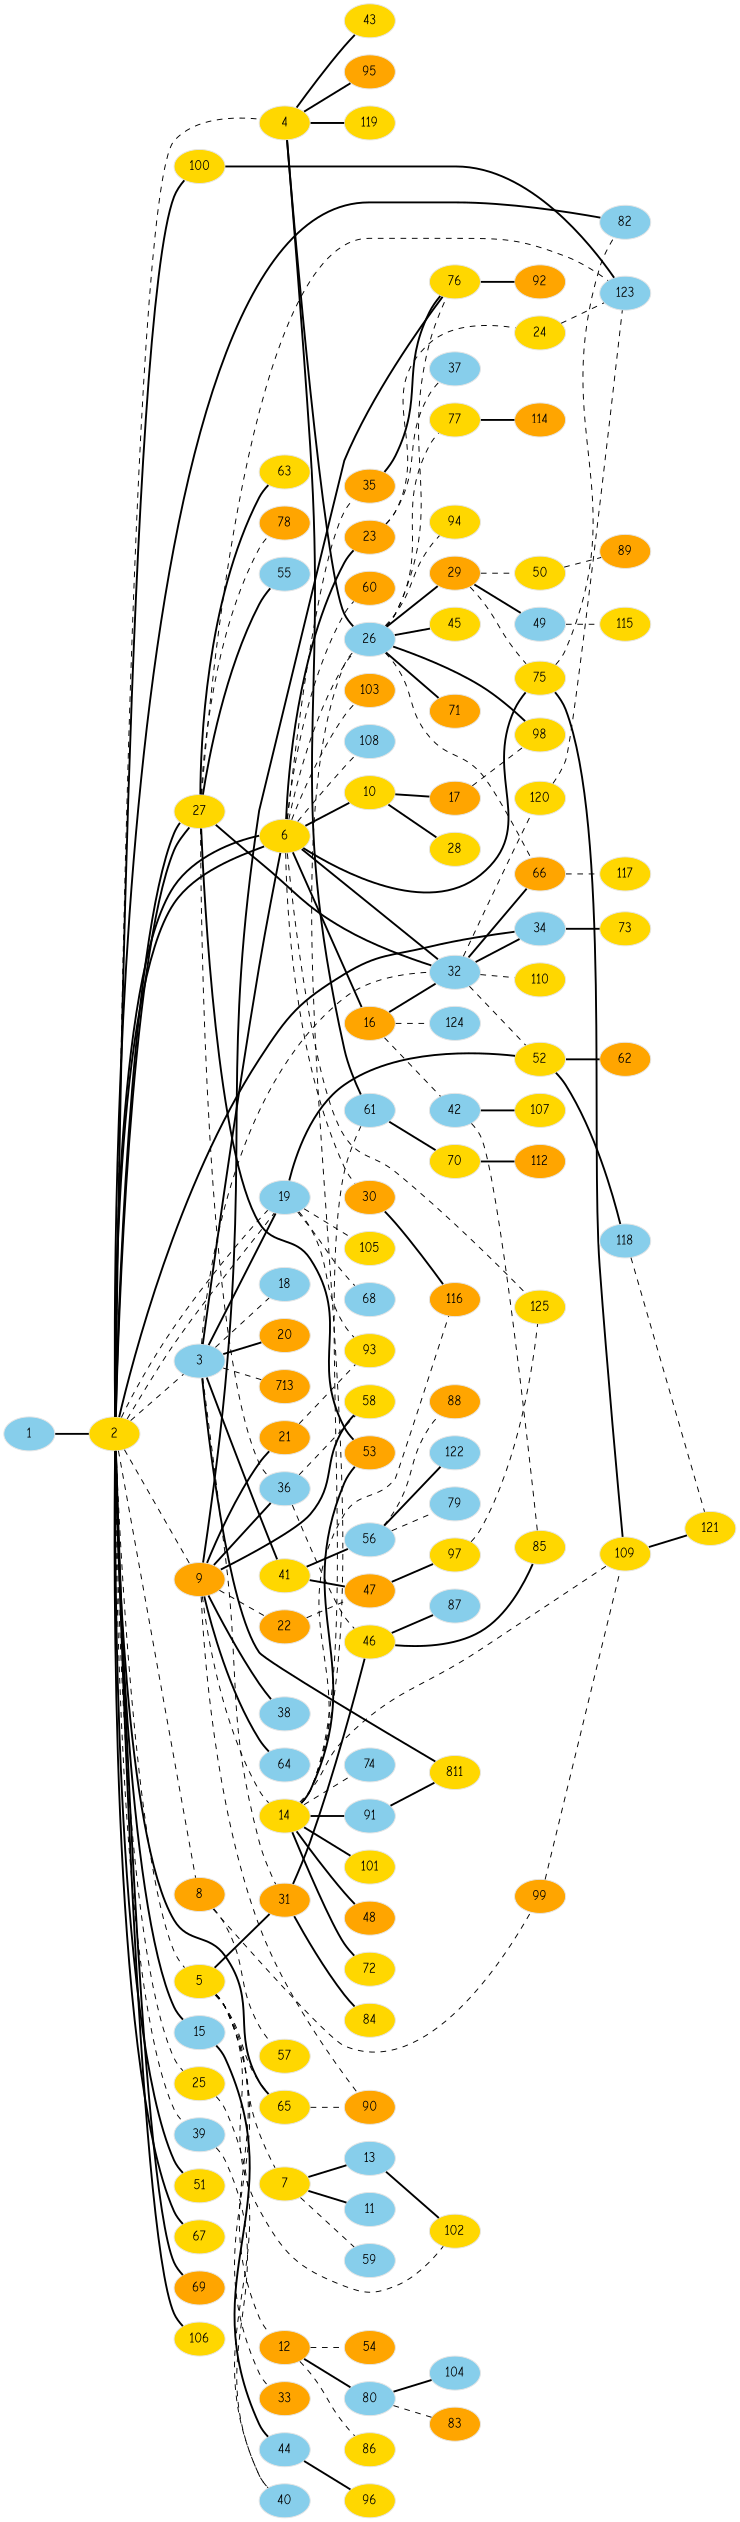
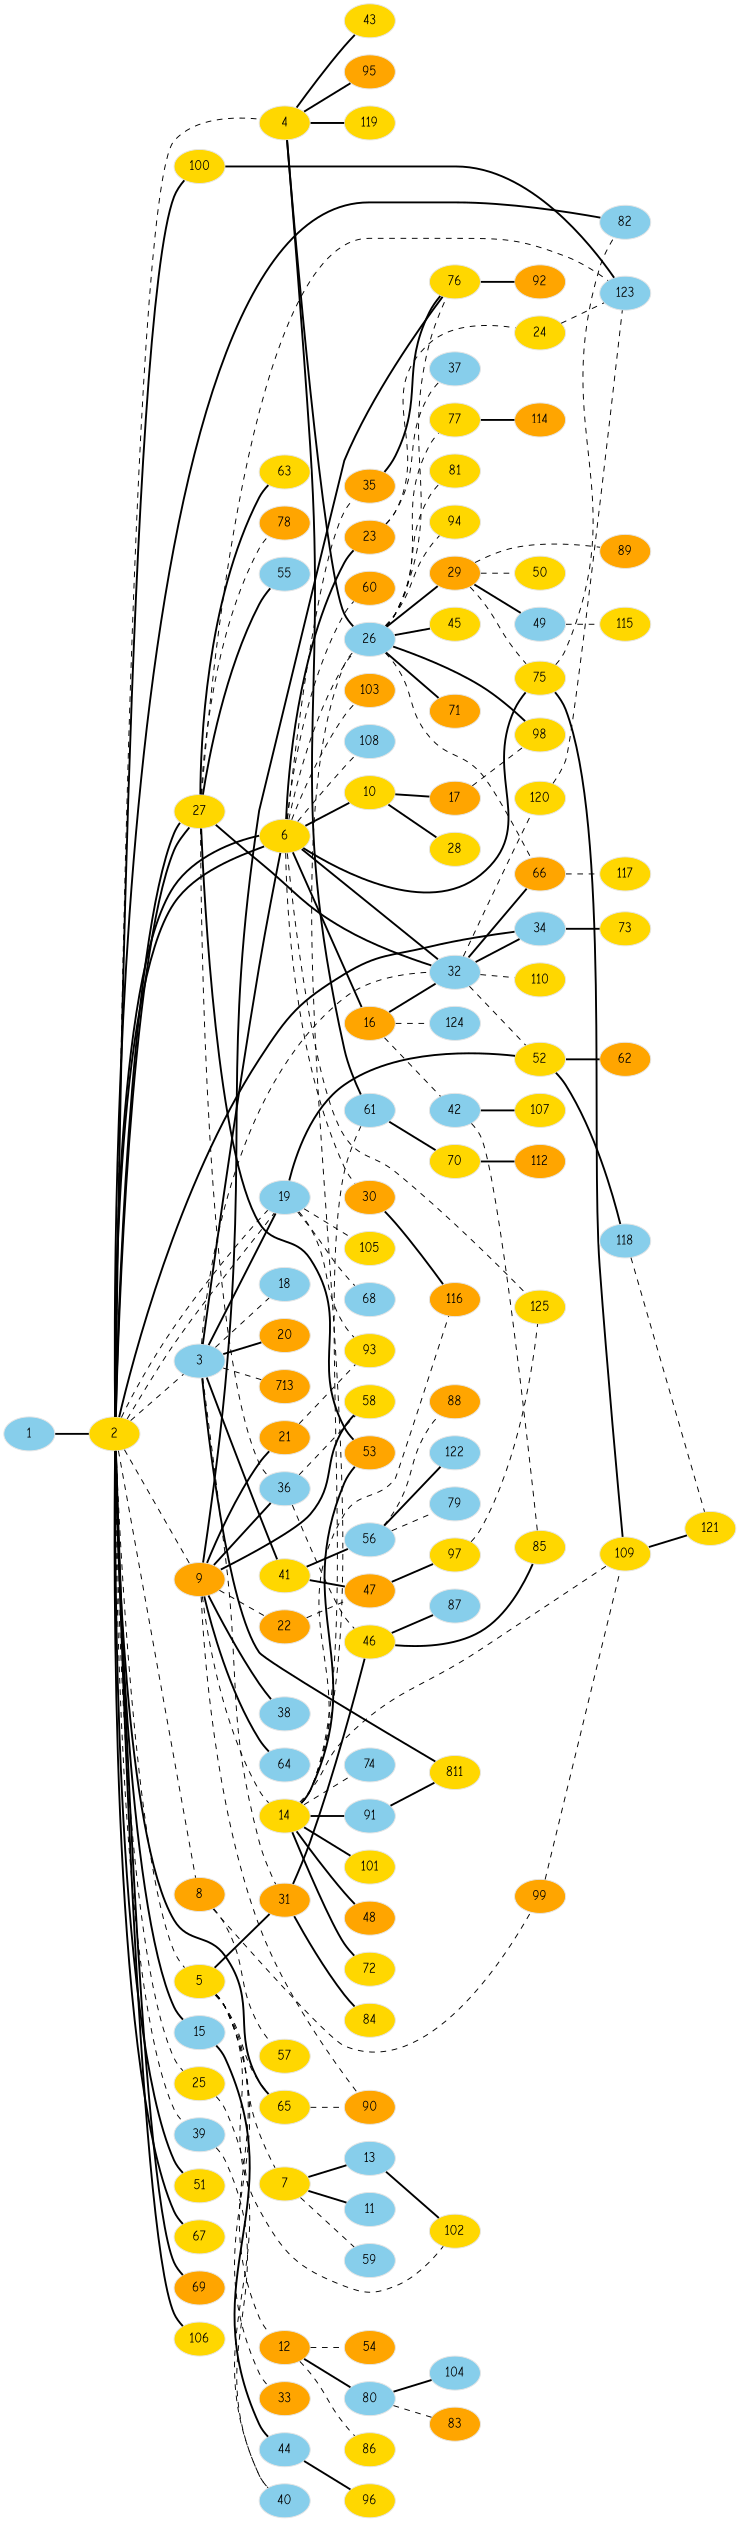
node "81": added
edge "89" -- "50": now "89" -- "29"
